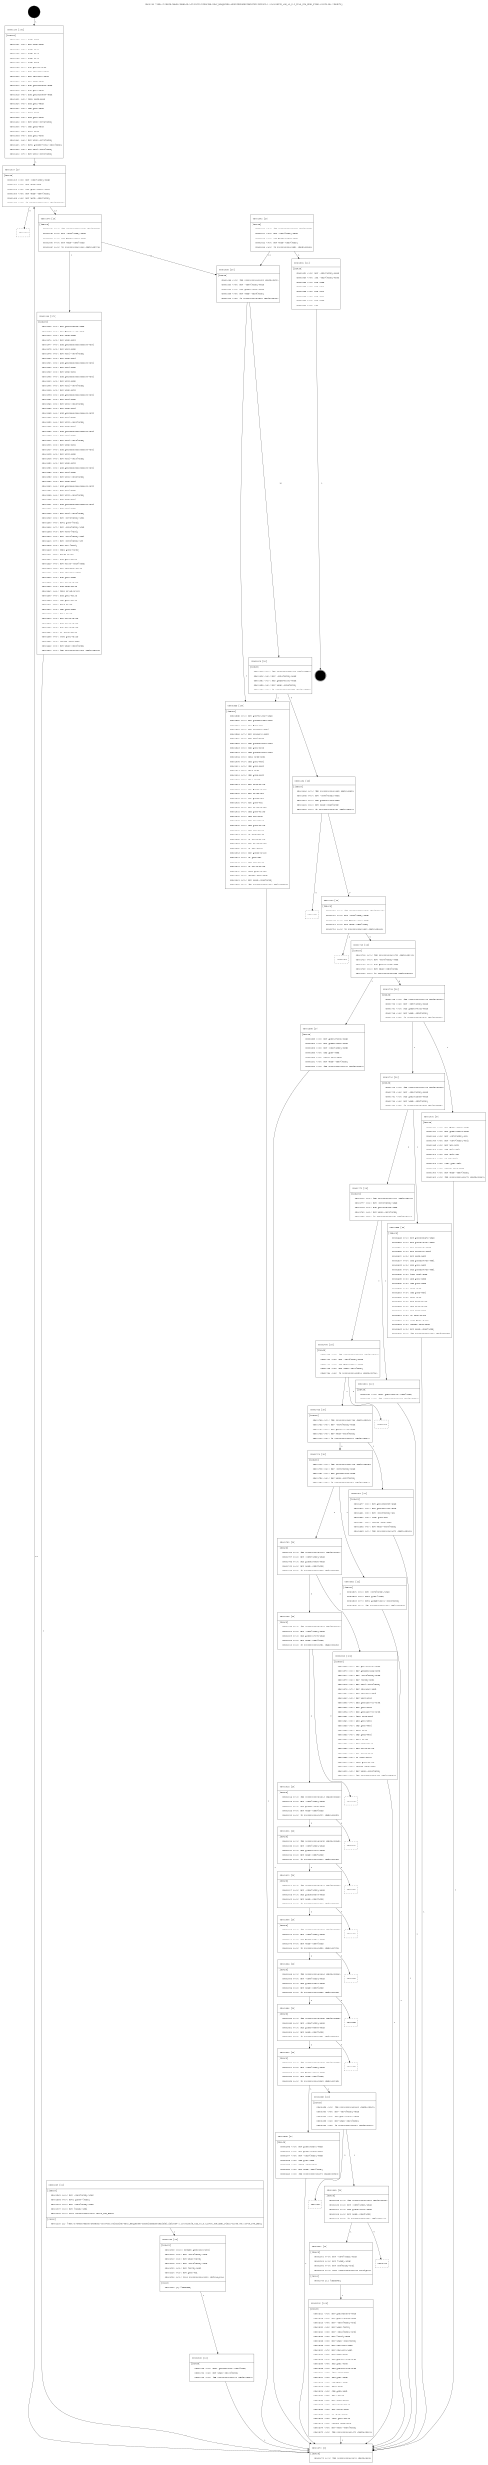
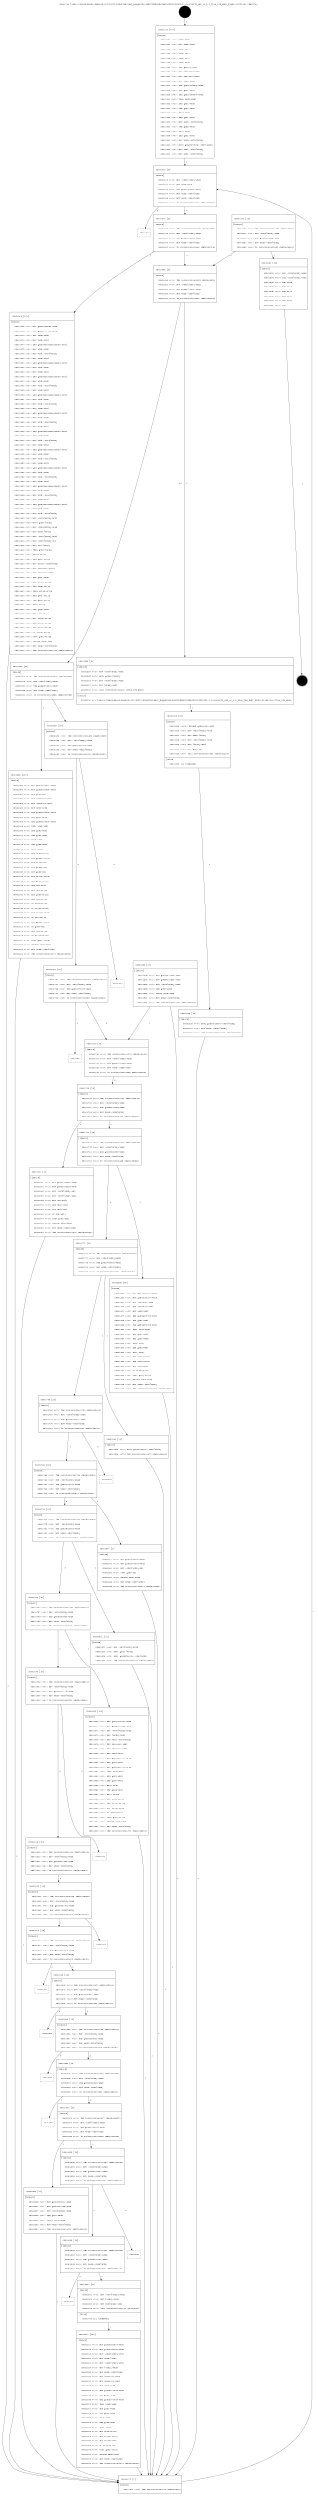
edge "0x4016ae [28]" -> "0x401ddb [144]": now "0x4016ae [28]" -> "0x401bf9 [21]"
edge "0x40171e [28]" -> "0x401bde [27]": reversed
node "0x401cc5": removed
